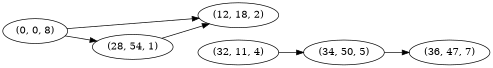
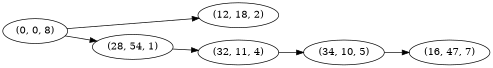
edge "(28, 54, 1)" -> "(12, 18, 2)": now "(28, 54, 1)" -> "(32, 11, 4)"
node "(34, 50, 5)": label "(34, 50, 5)" -> "(34, 10, 5)"
node "(36, 47, 7)": label "(36, 47, 7)" -> "(16, 47, 7)"
